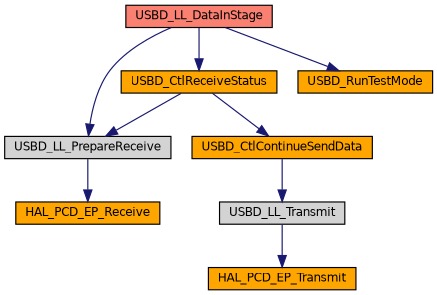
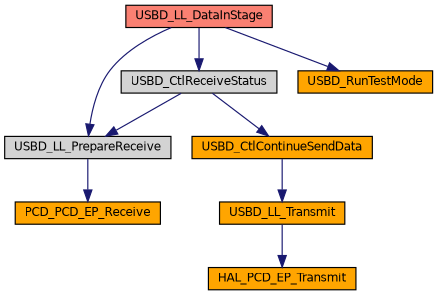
node "USBD_CtlReceiveStatus": fillcolor orange -> lightgrey
node "HAL_PCD_EP_Receive": label "HAL_PCD_EP_Receive" -> "PCD_PCD_EP_Receive"
node "USBD_LL_Transmit": fillcolor lightgrey -> orange
